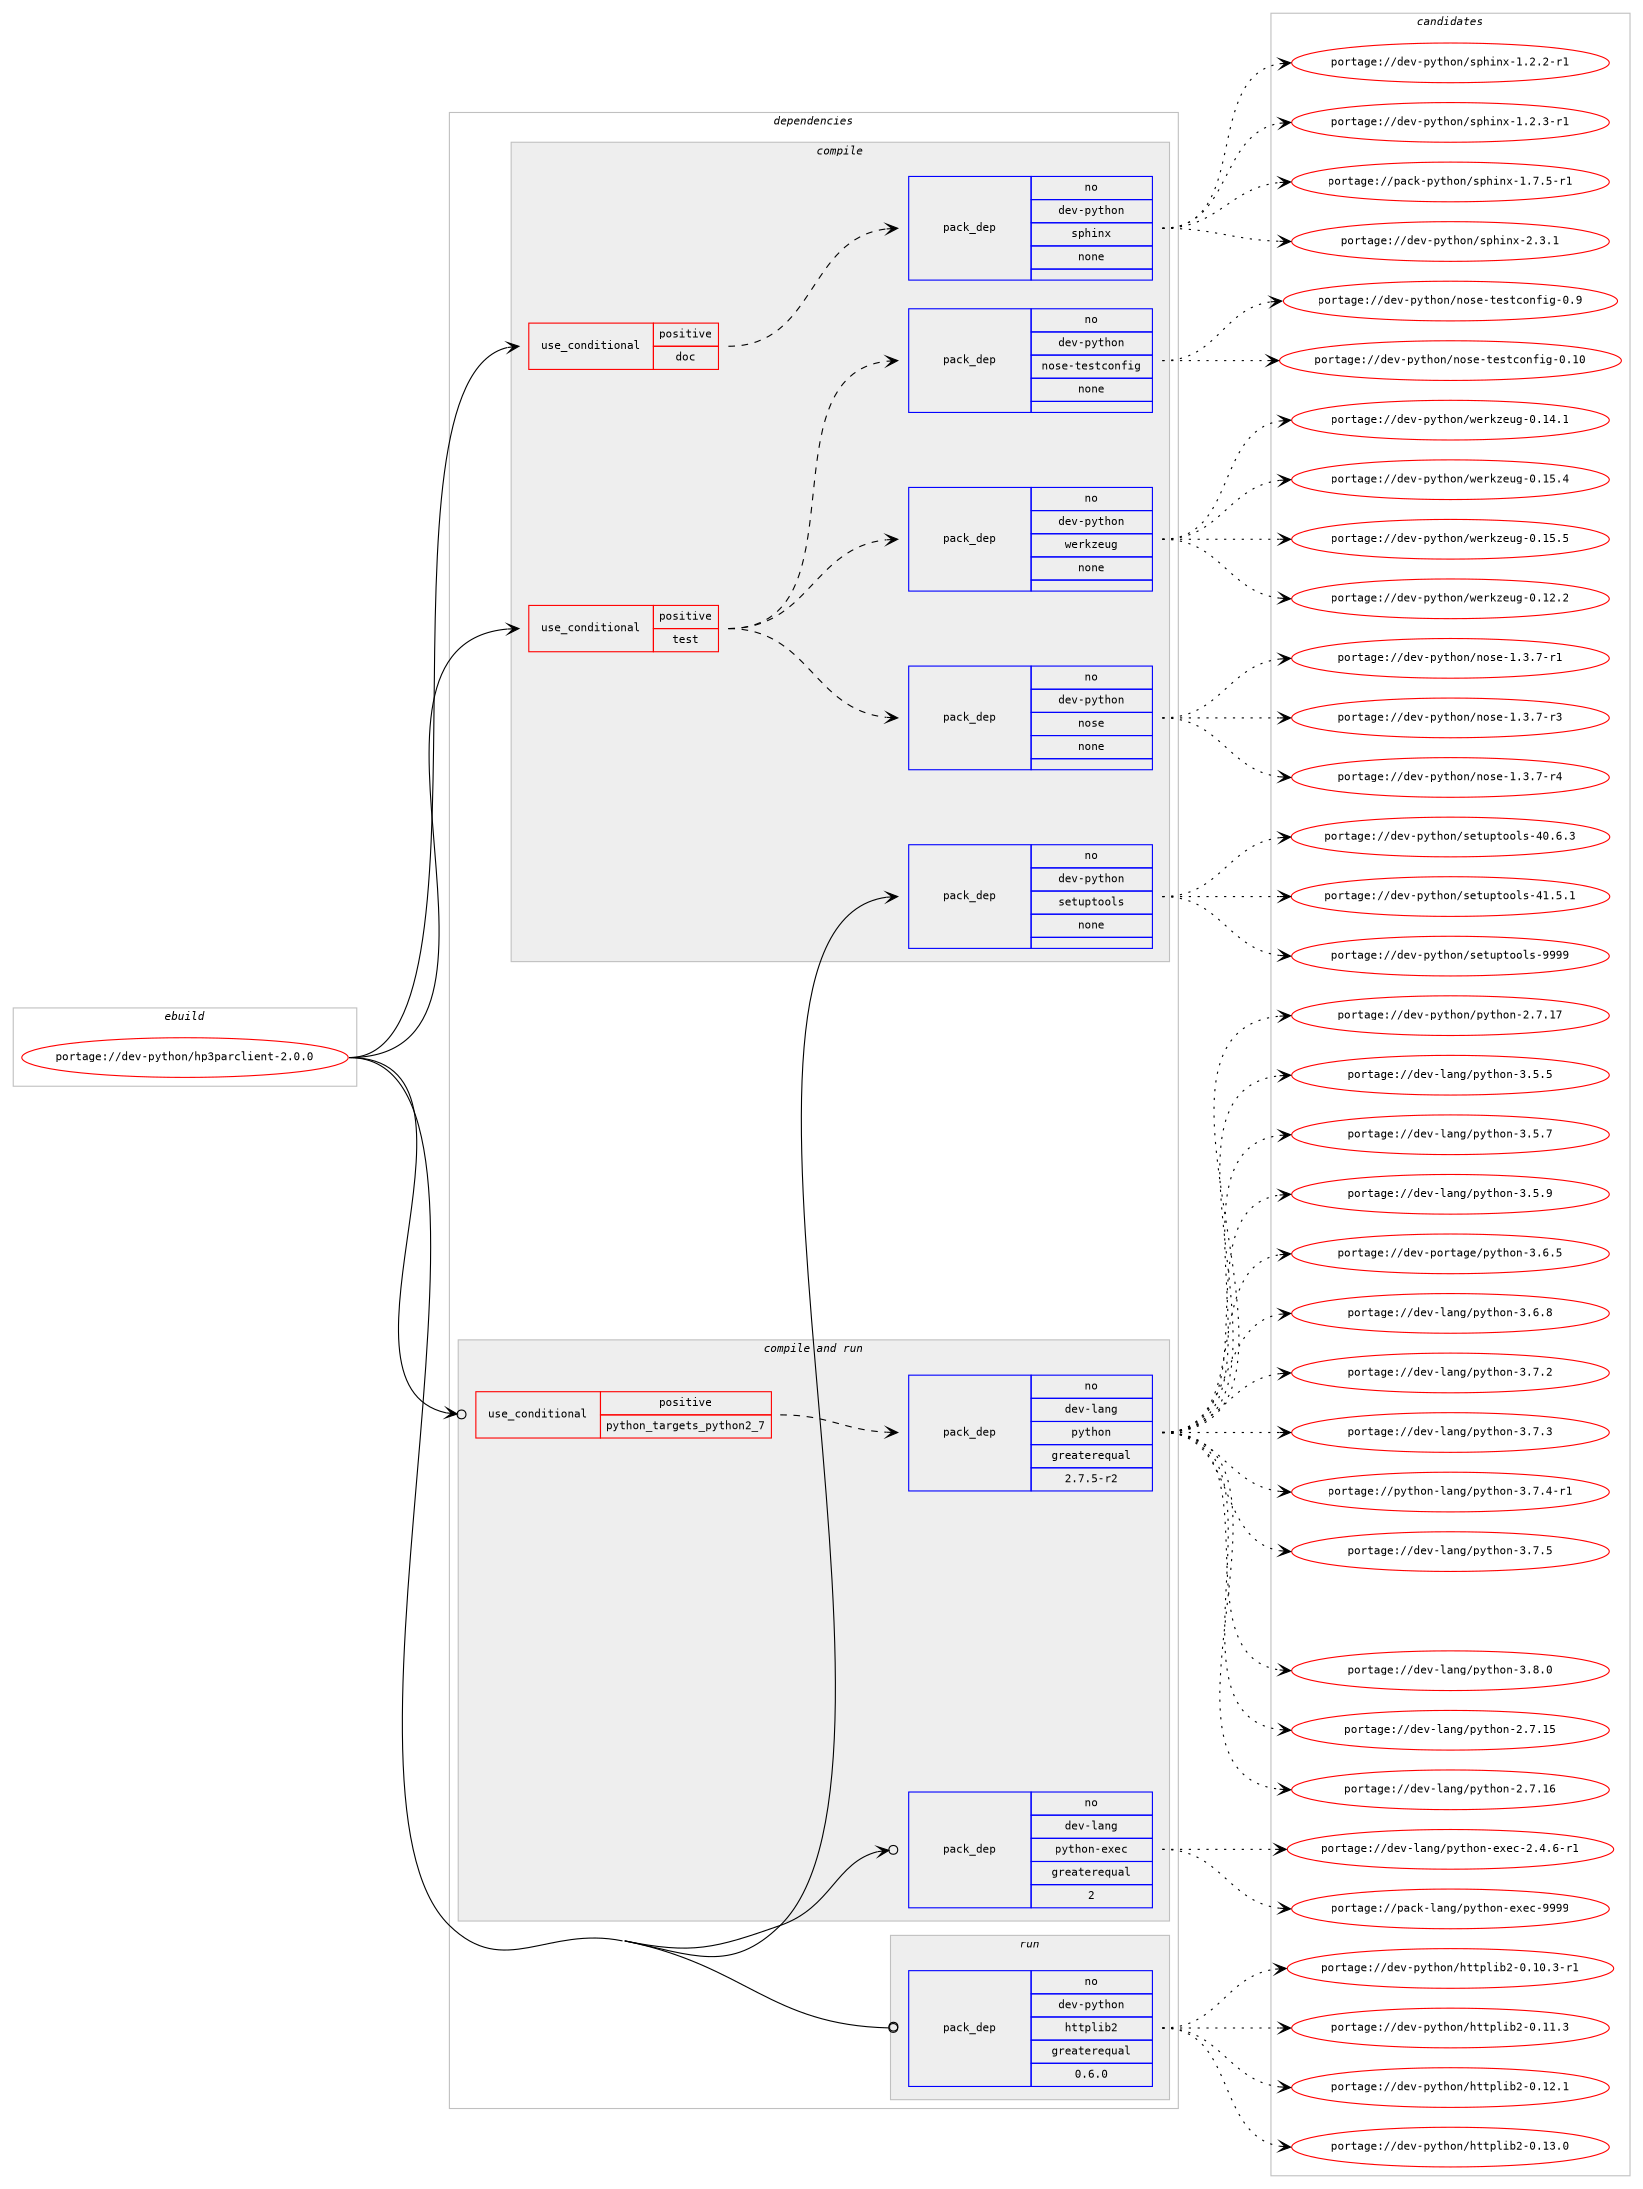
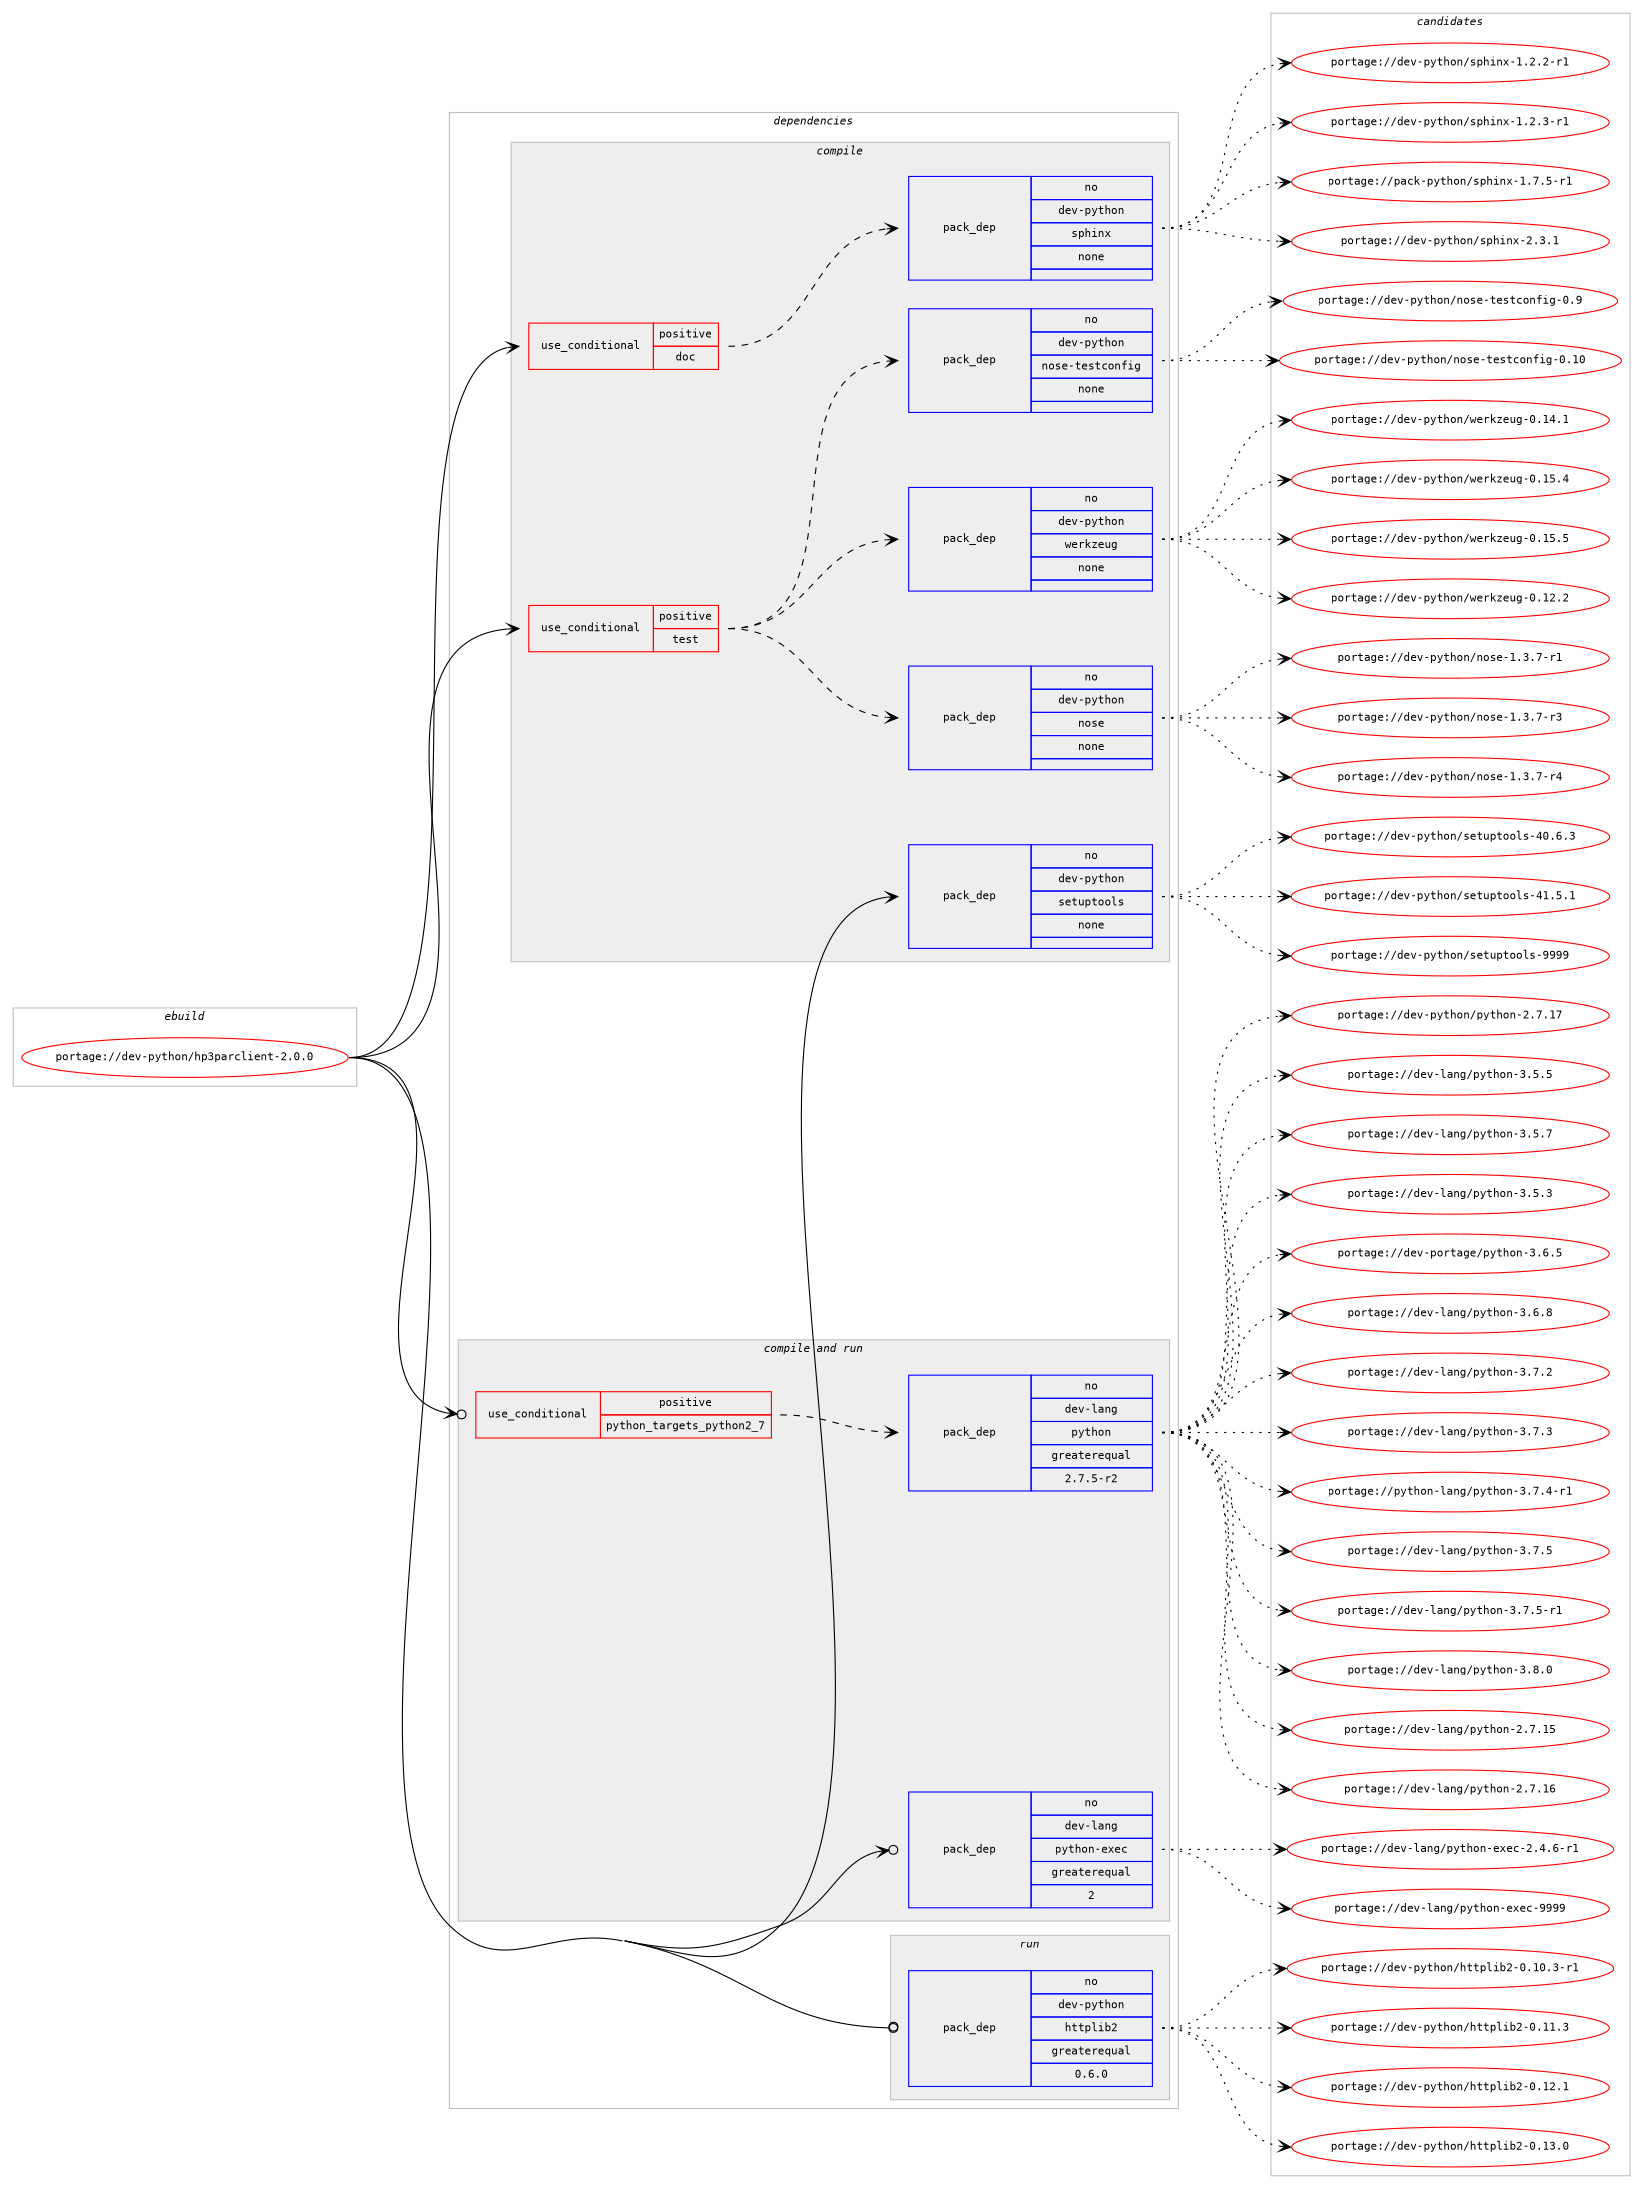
node "portage://dev-lang/python-3.5.9": label "portage://dev-lang/python-3.5.9" -> "portage://dev-lang/python-3.5.3"
node "portage://dev-lang/python-3.7.5-r1": added
node "portage://pack-lang/python-exec-9999": label "portage://pack-lang/python-exec-9999" -> "portage://dev-lang/python-exec-9999"
